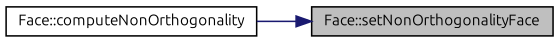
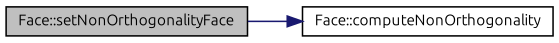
edge "Face::computeNonOrthogonality" -> "Face::setNonOrthogonalityFace": reversed
